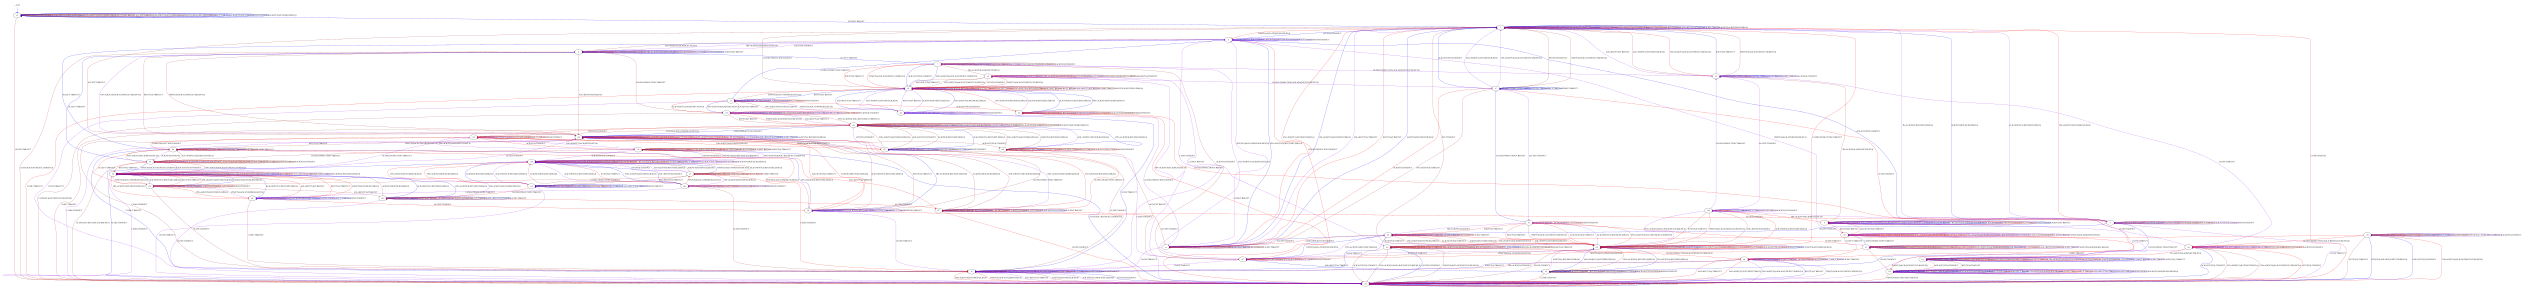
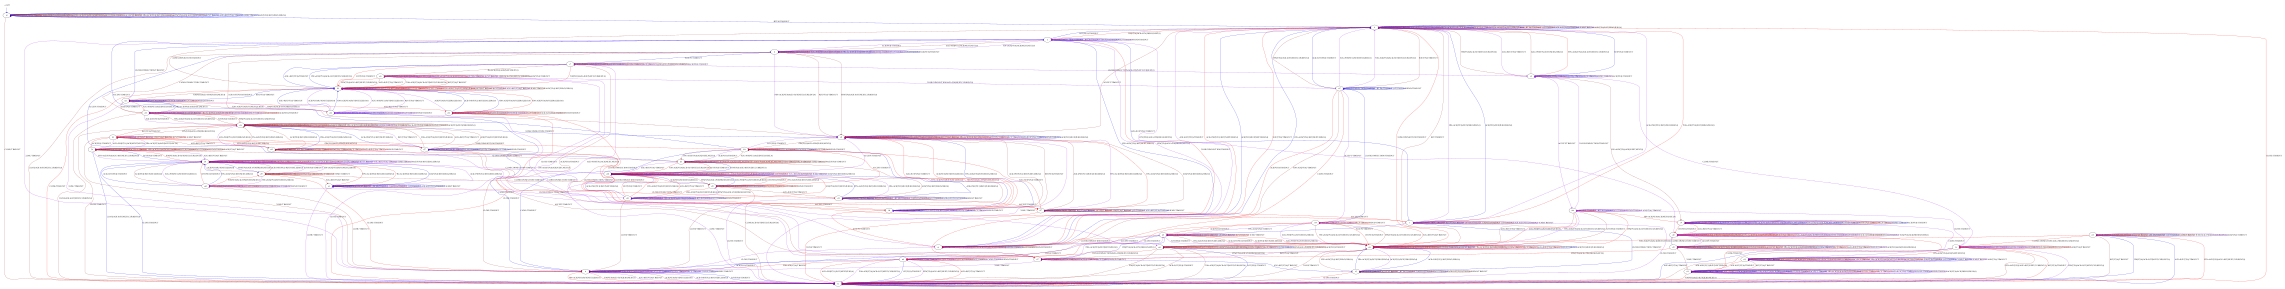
edge "s35" -> "s28": now "s38" -> "s28"
edge "s26" -> "s6": removed, label "CLOSE/TIMEOUT"
